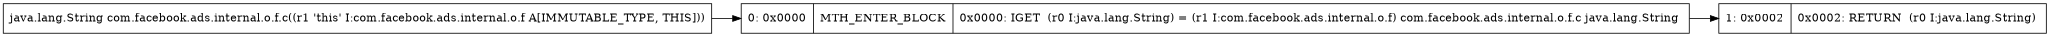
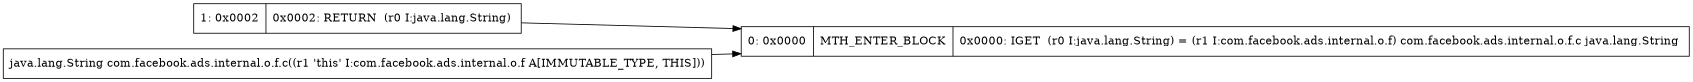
edge "0: 0x0000" -> "1: 0x0002": reversed
